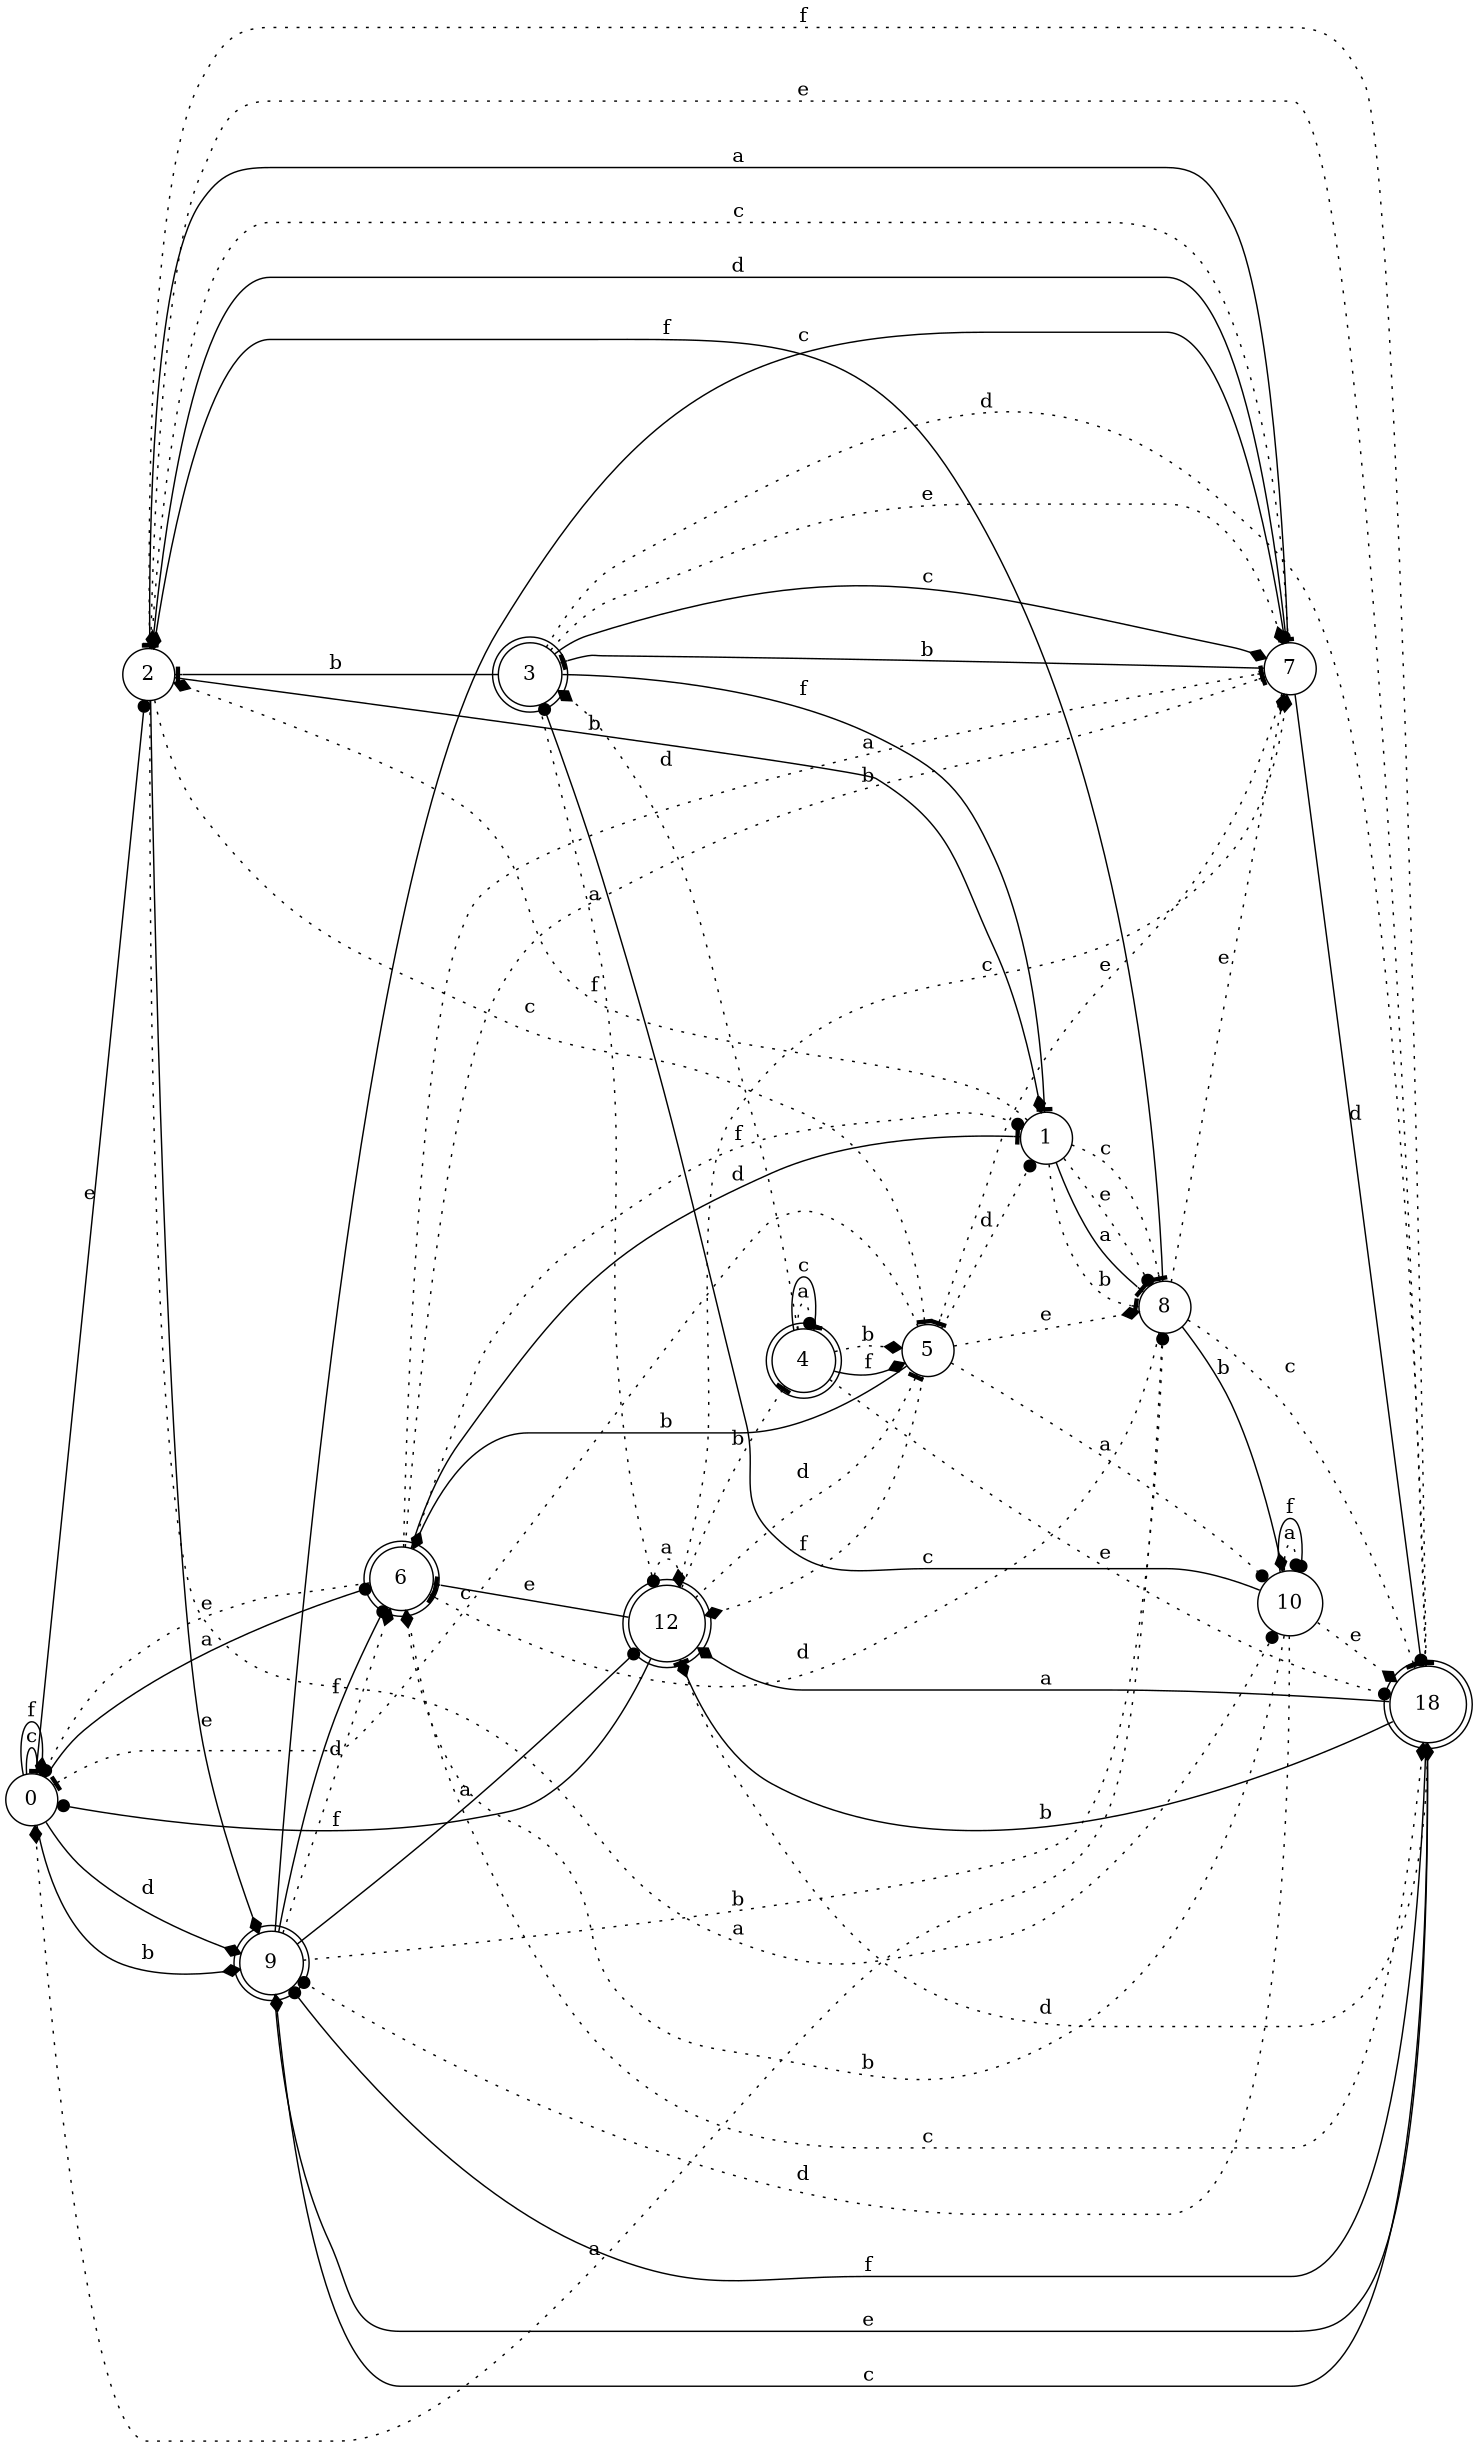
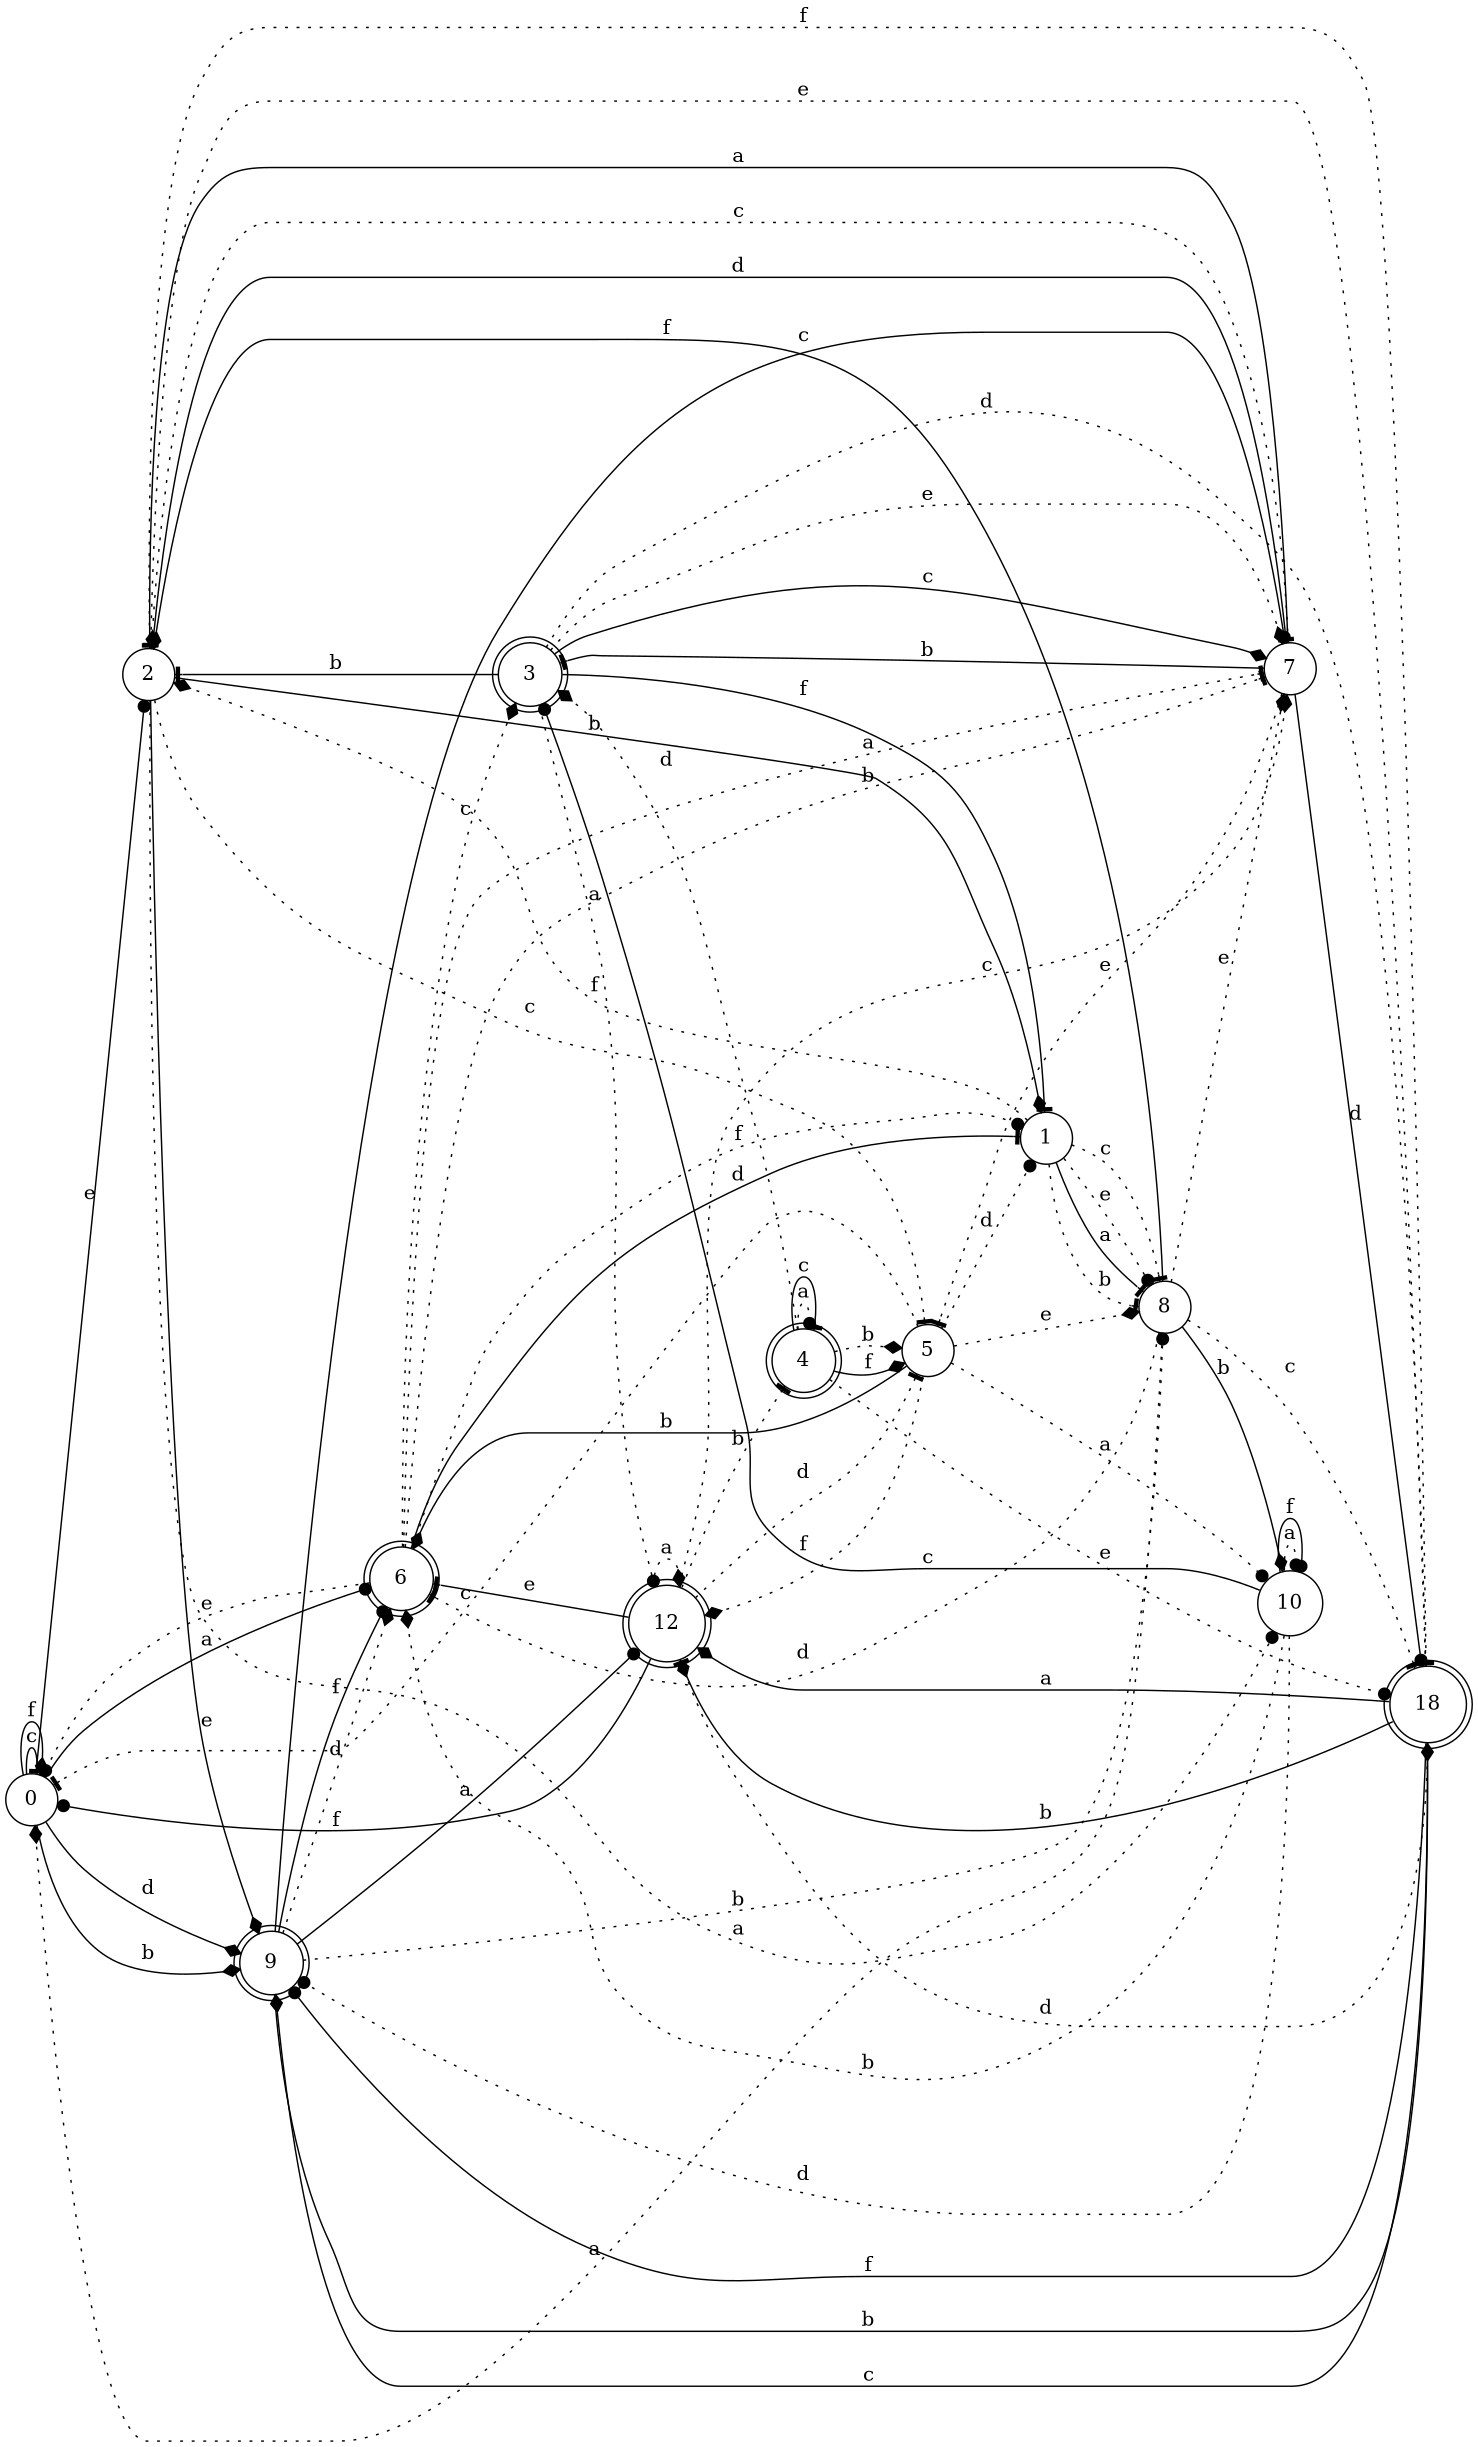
edge "10" -> "18": removed, label "e"
edge "6" -> "18": now "6" -> "3"
edge "9" -> "18": label "e" -> "b"
